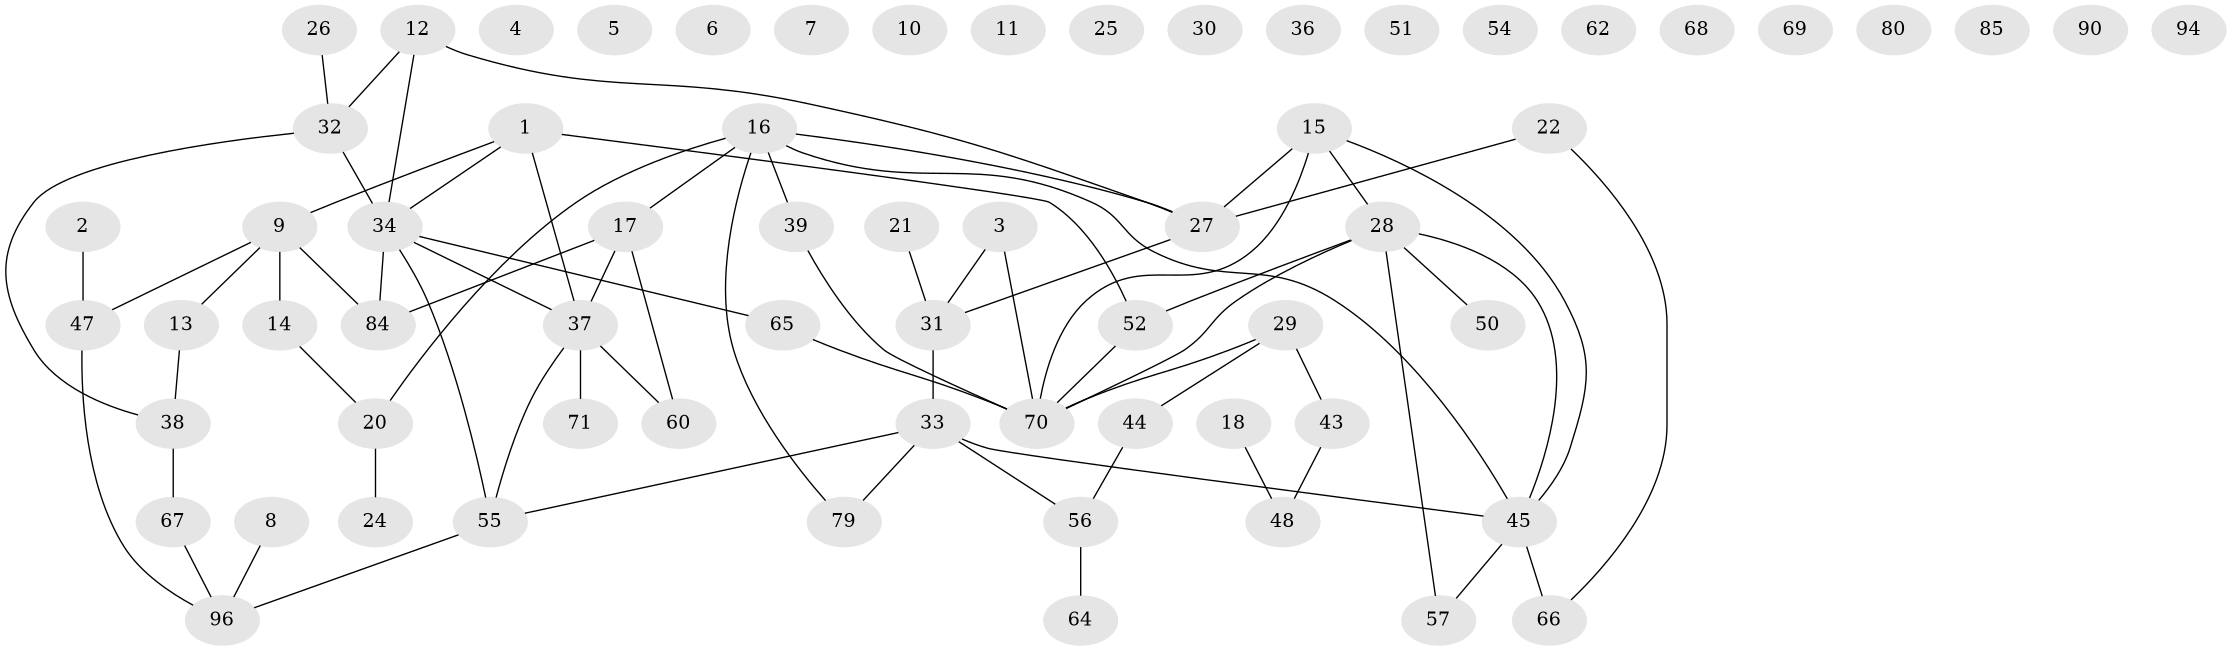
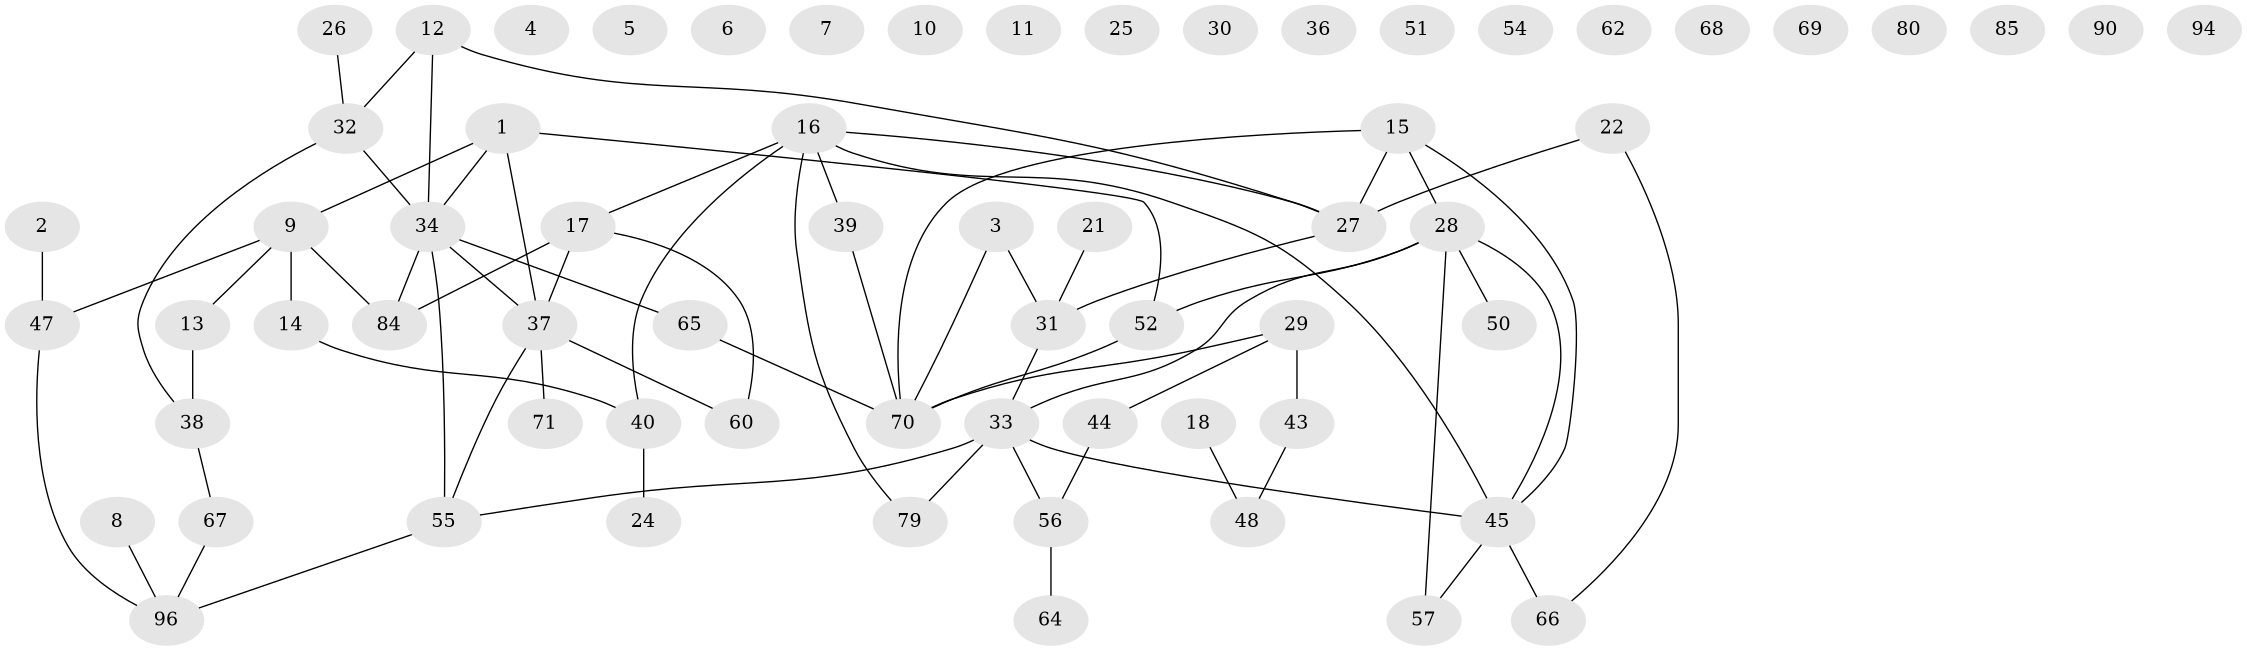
edge "28" -- "70": now "28" -- "33"
node "20": label "20" -> "40"
